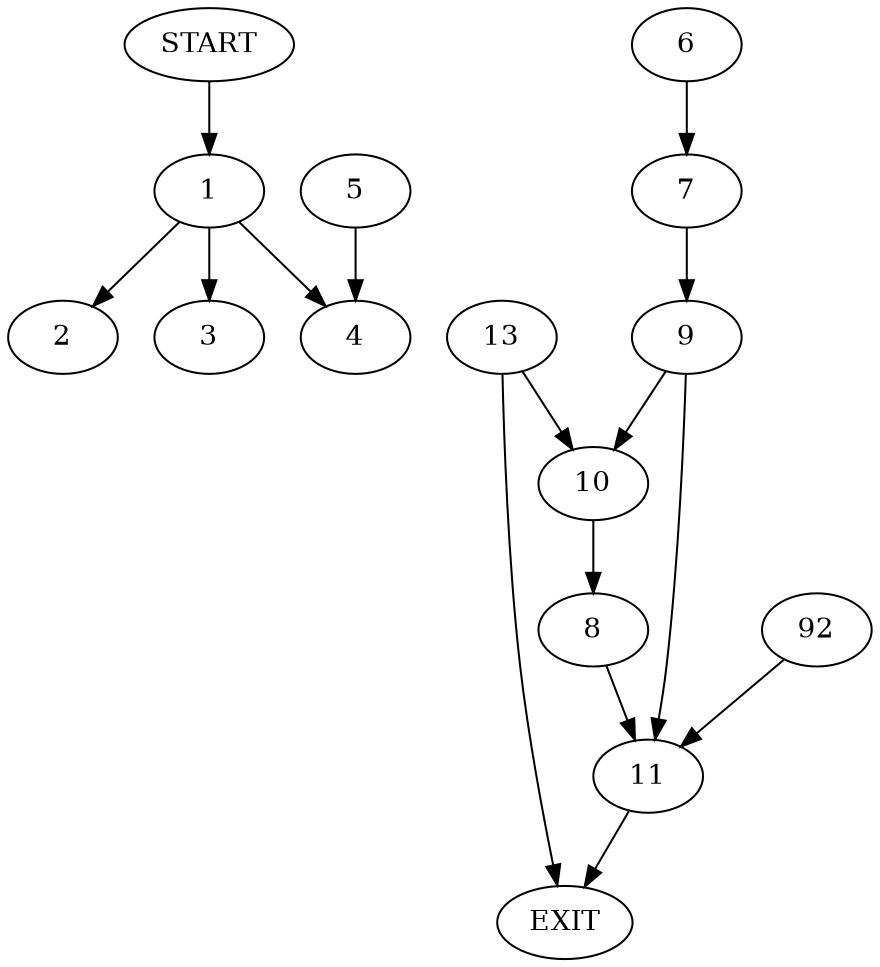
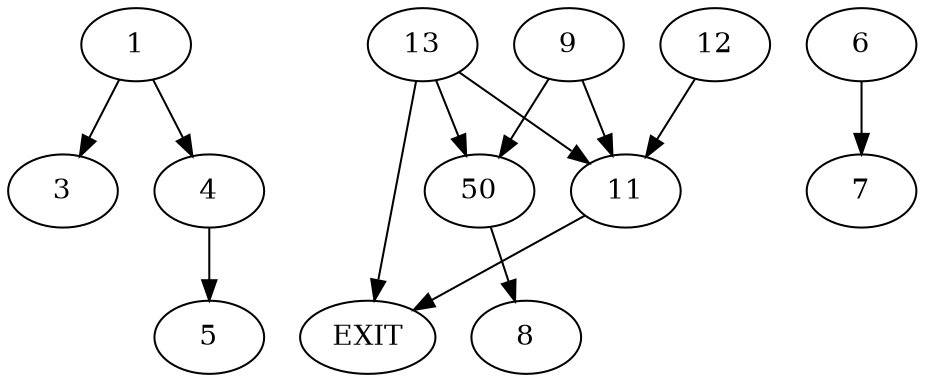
node "START": removed
edge "5" -> "4": reversed
edge "7" -> "9": removed
node "2": removed
node "10": label "10" -> "50"
node "92": label "92" -> "12"
edge "8" -> "11": now "13" -> "11"
